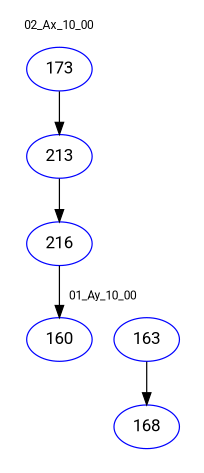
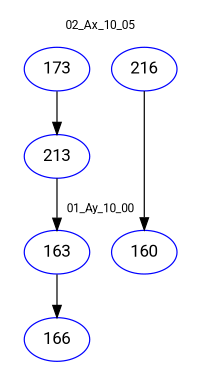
cluster "02_Ax_10_00": label "02_Ax_10_00" -> "02_Ax_10_05"
edge "213" -> "216": now "213" -> "163"
node "168": label "168" -> "166"
